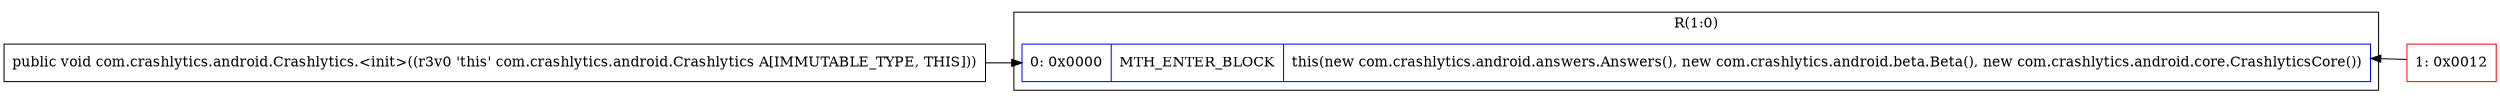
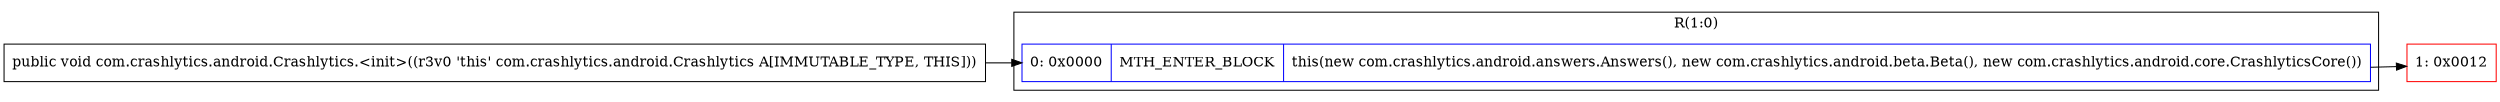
edge "1: 0x0012" -> "0: 0x0000": reversed
